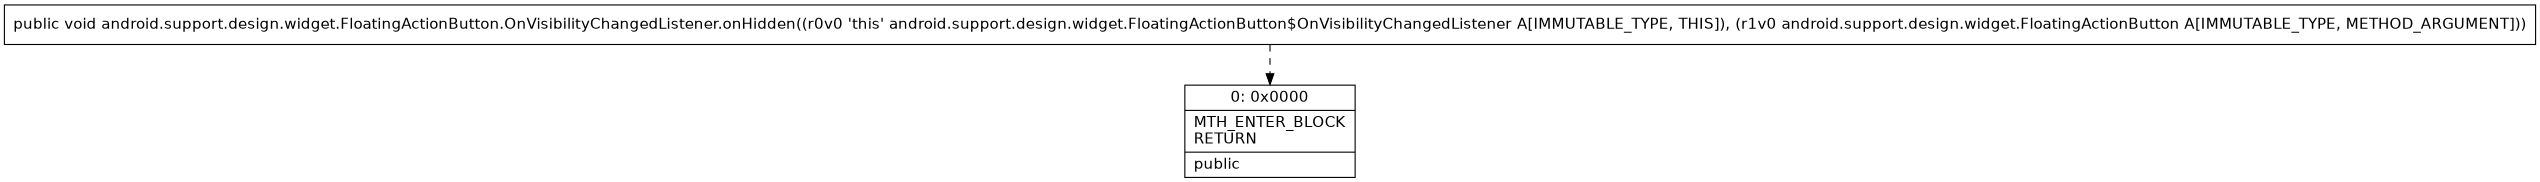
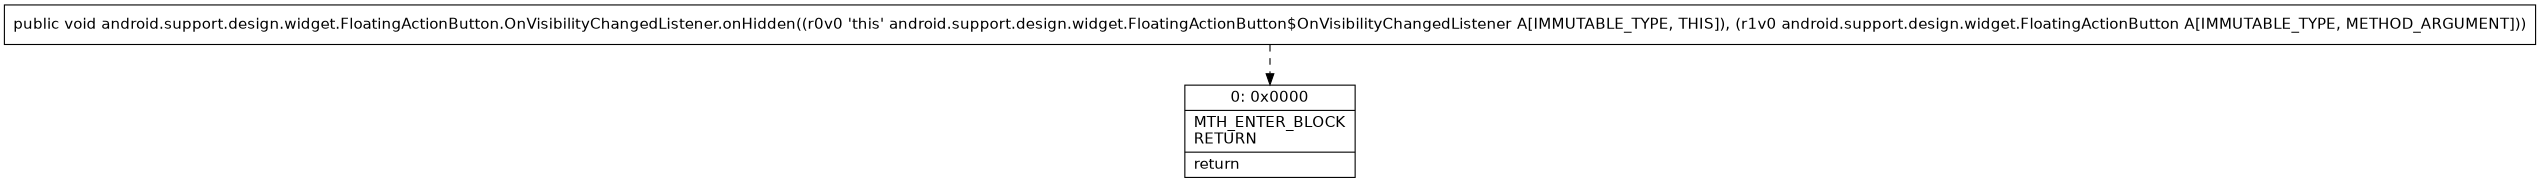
node "0: 0x0000": text "public" -> "return"
